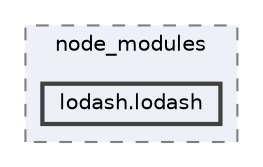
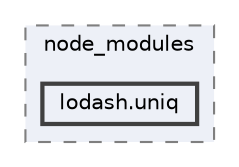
node "lodash.lodash": label "lodash.lodash" -> "lodash.uniq"
